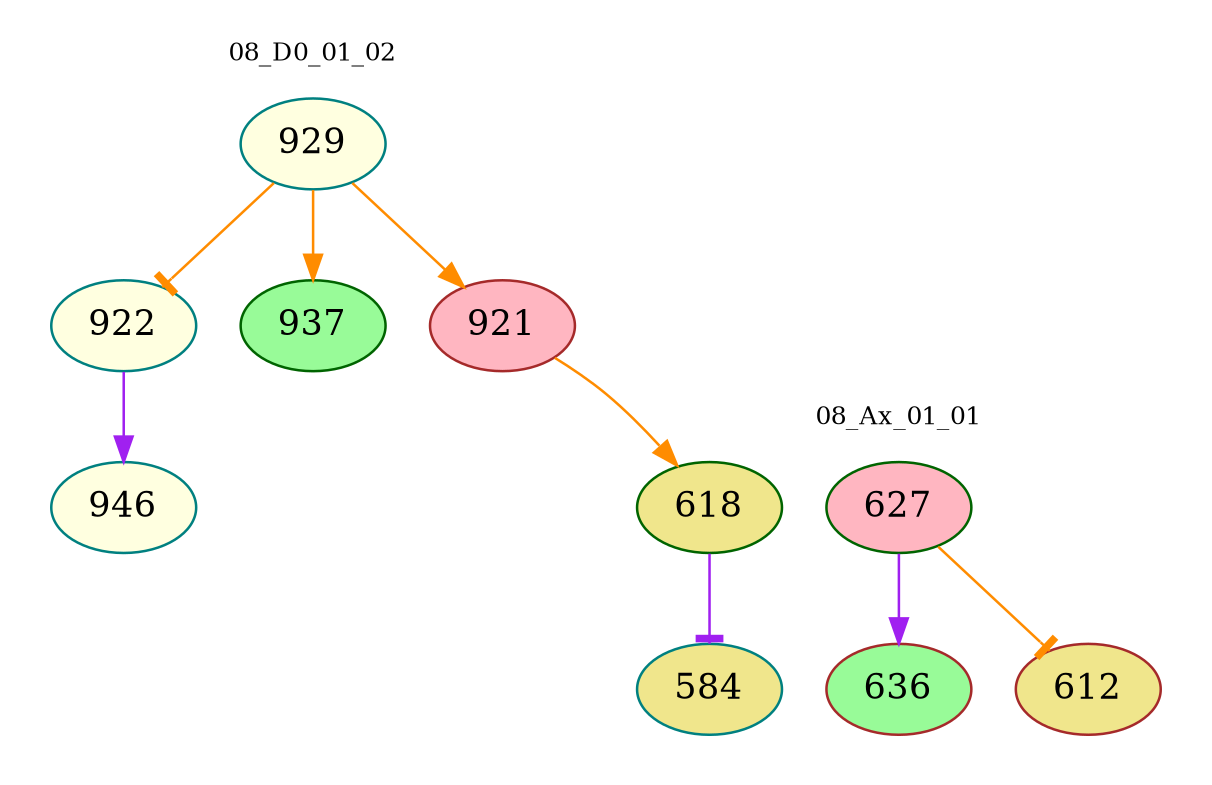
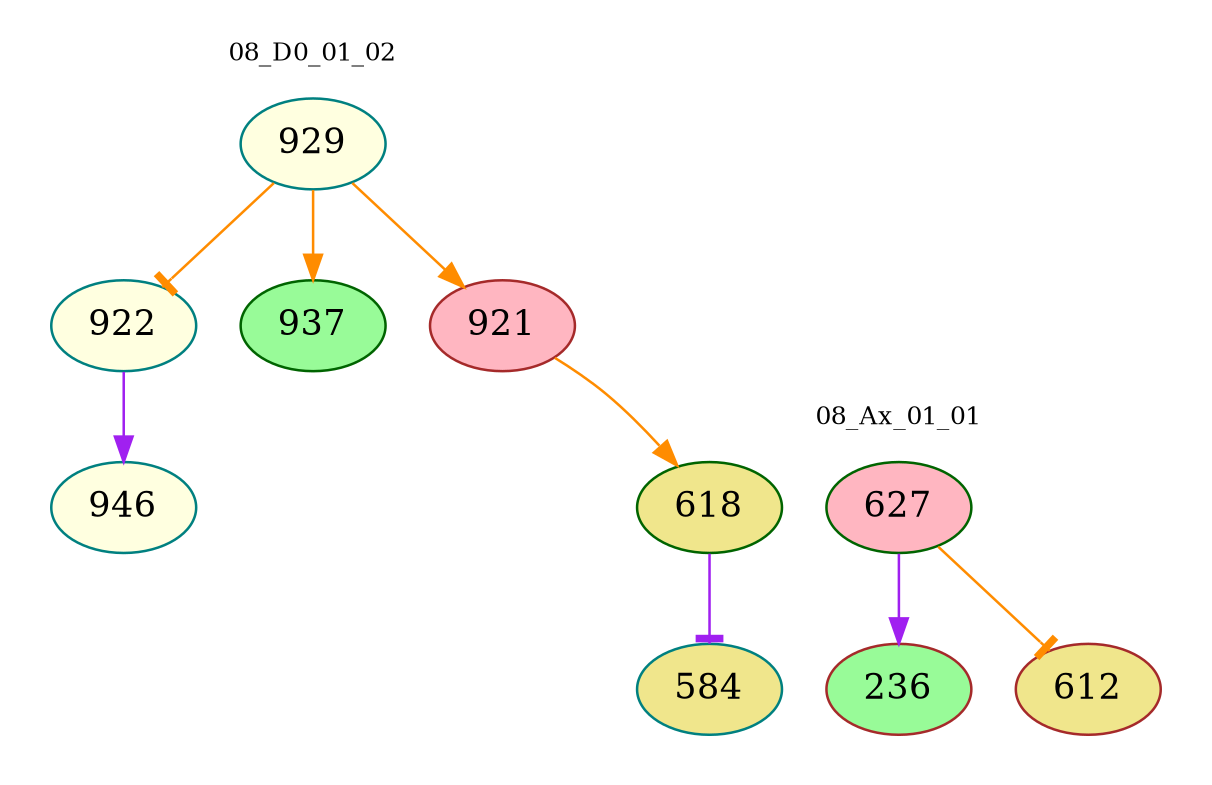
node "636": label "636" -> "236"
